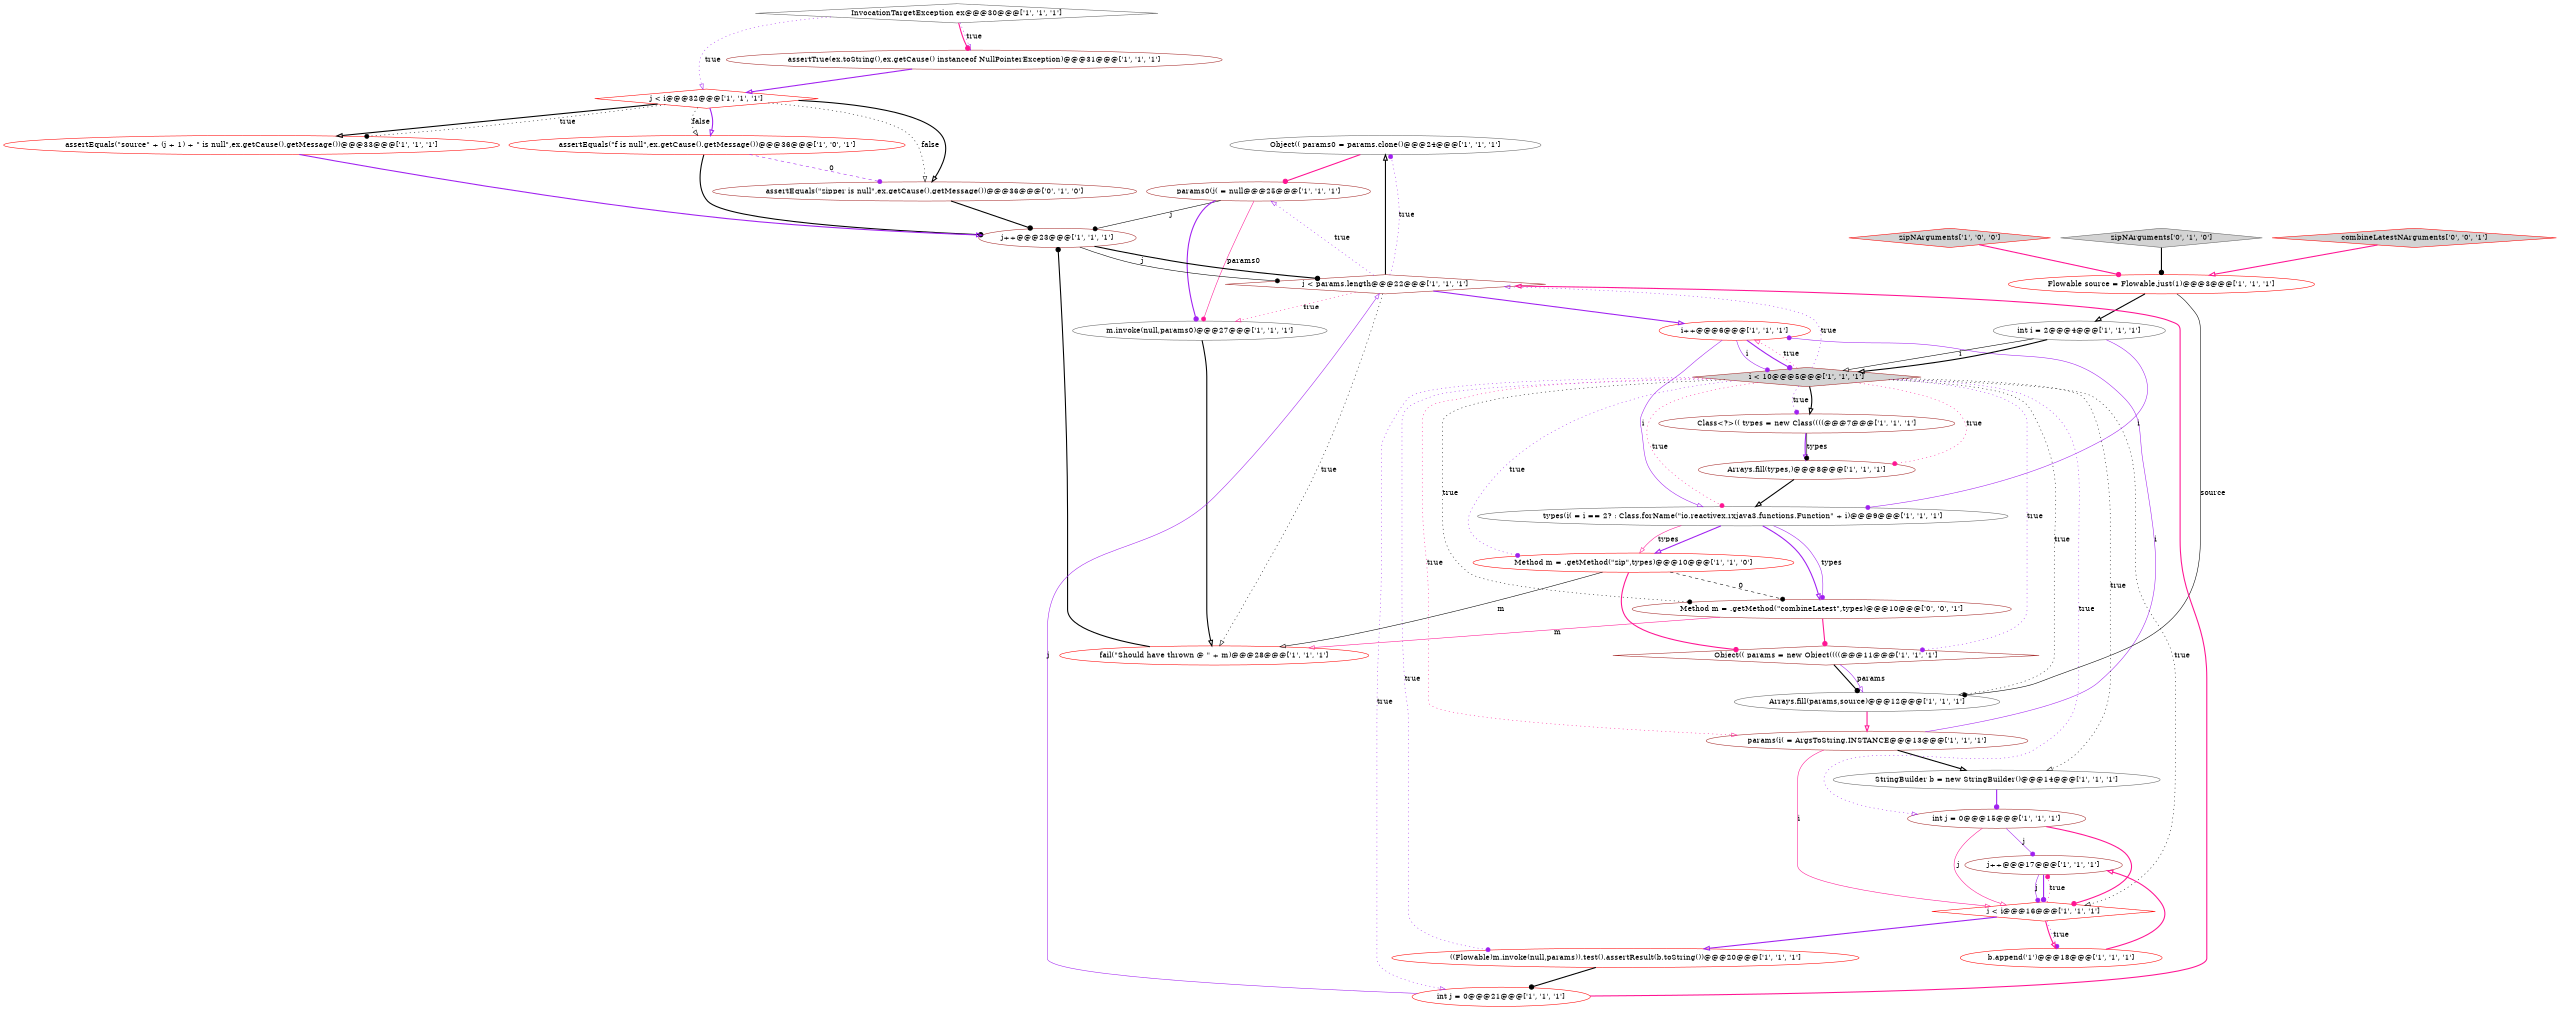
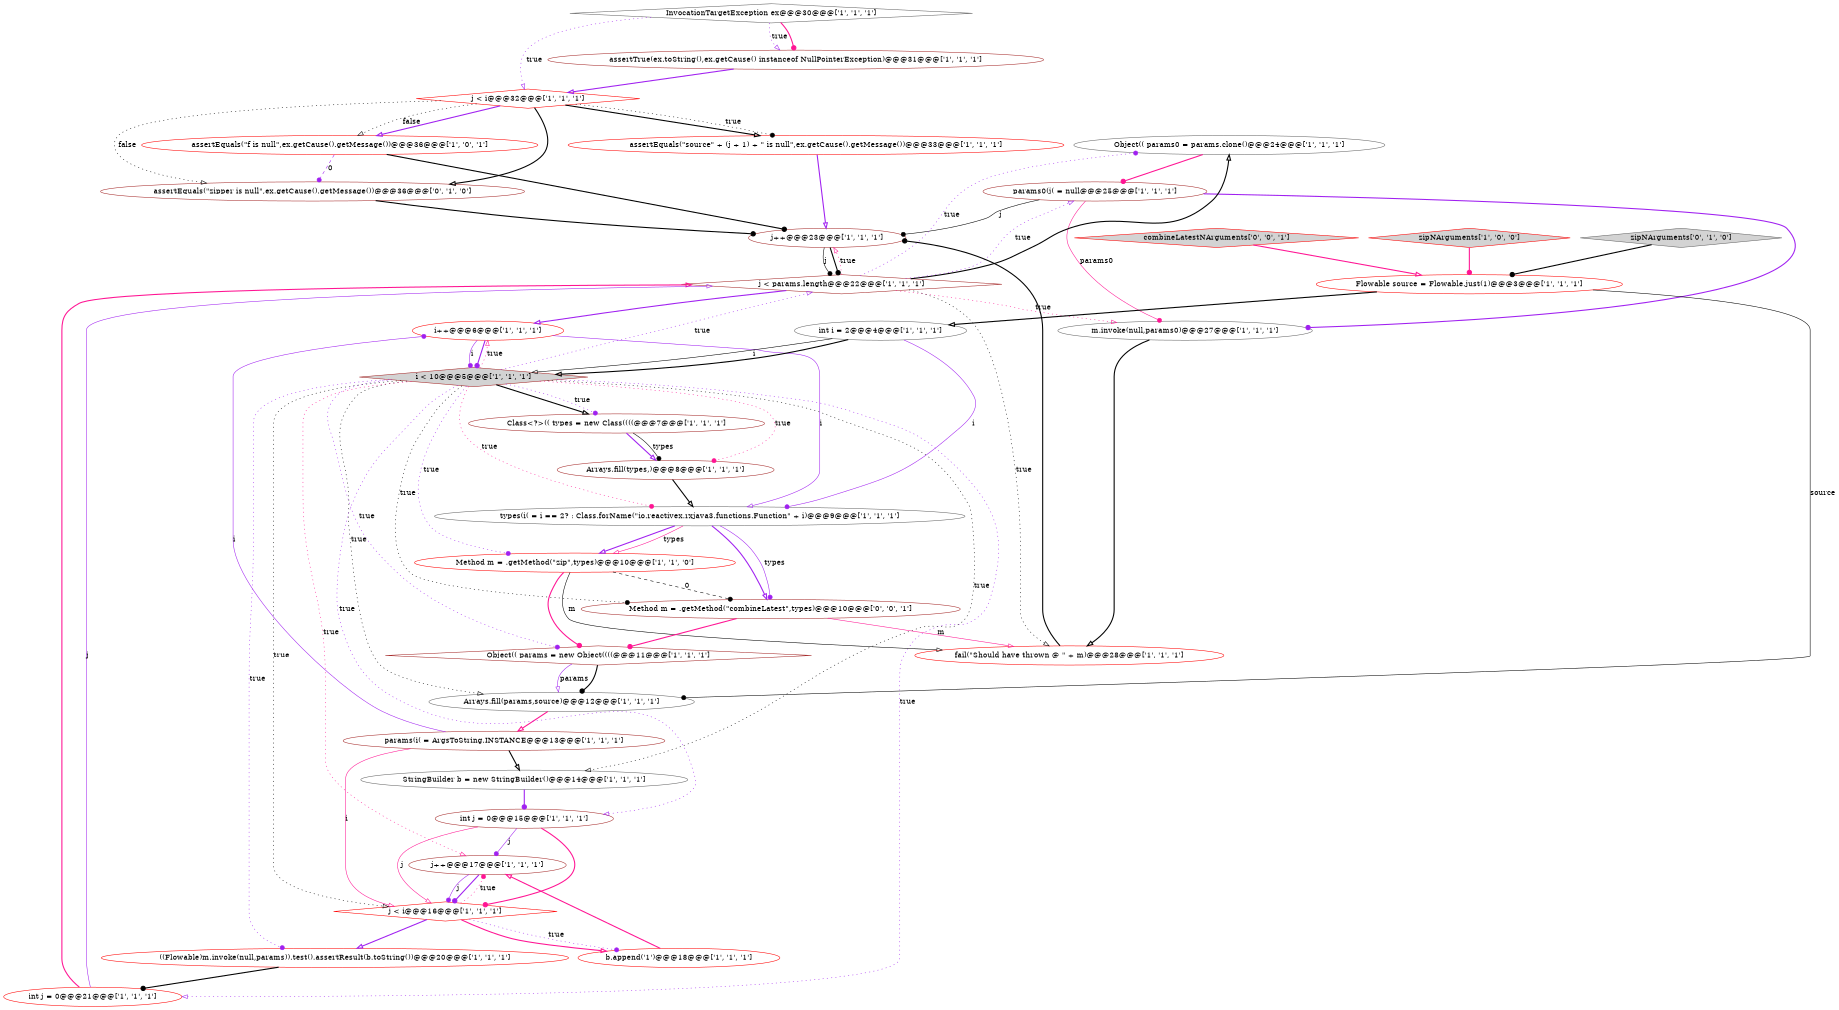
edge "j < params.length@@@22@@@['1', '1', '1']" -> "j++@@@23@@@['1', '1', '1']": added, label "true"
edge "i < 10@@@5@@@['1', '1', '1']" -> "params(i( = ArgsToString.INSTANCE@@@13@@@['1', '1', '1']": now "i < 10@@@5@@@['1', '1', '1']" -> "j++@@@17@@@['1', '1', '1']"
